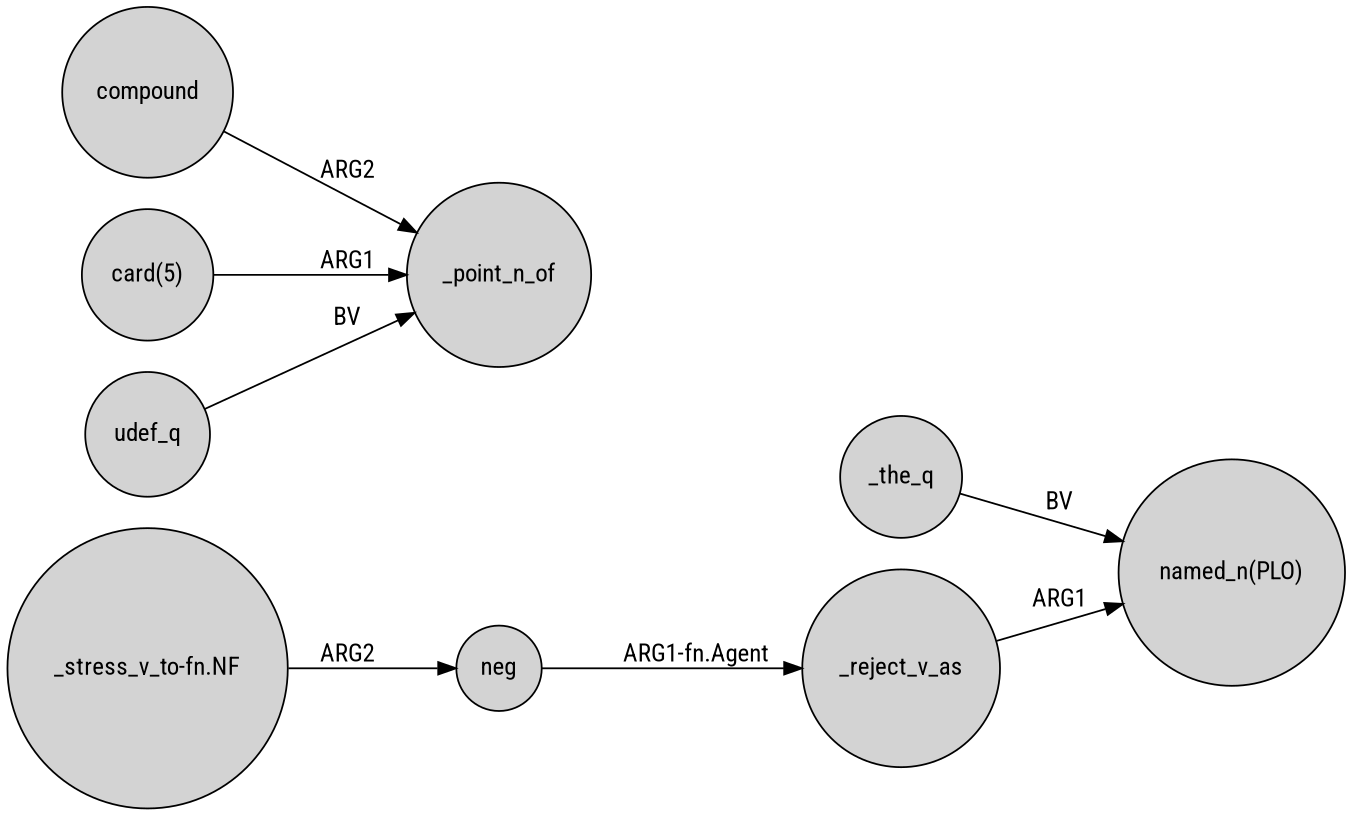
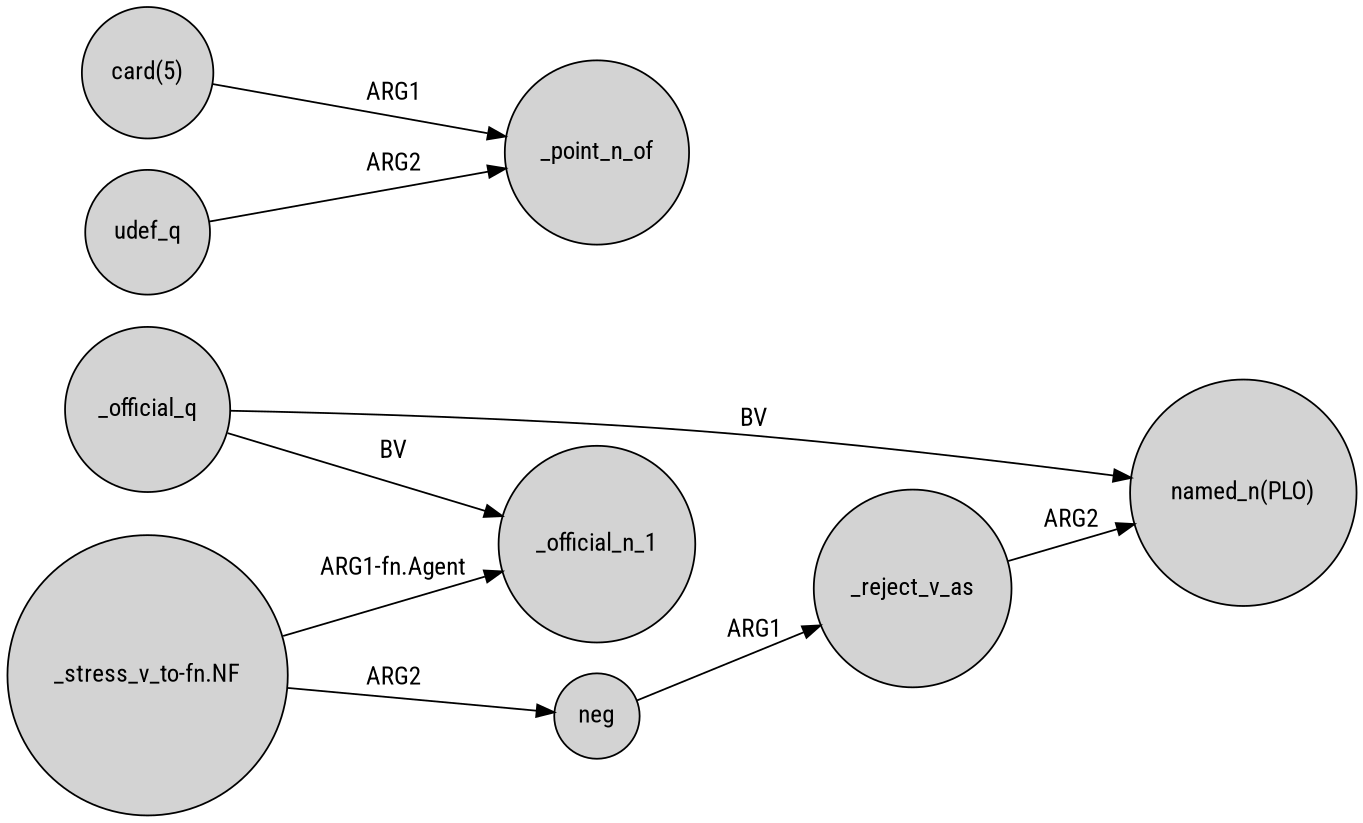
node "compound": removed
edge "udef_q" -> "_point_n_of": label "BV" -> "ARG2"
node "_the_q": label "_the_q" -> "_official_q"
node "_official_n_1": added
edge "_reject_v_as" -> "named_n(PLO)": label "ARG1" -> "ARG2"
edge "neg" -> "_reject_v_as": label "ARG1-fn.Agent" -> "ARG1"
